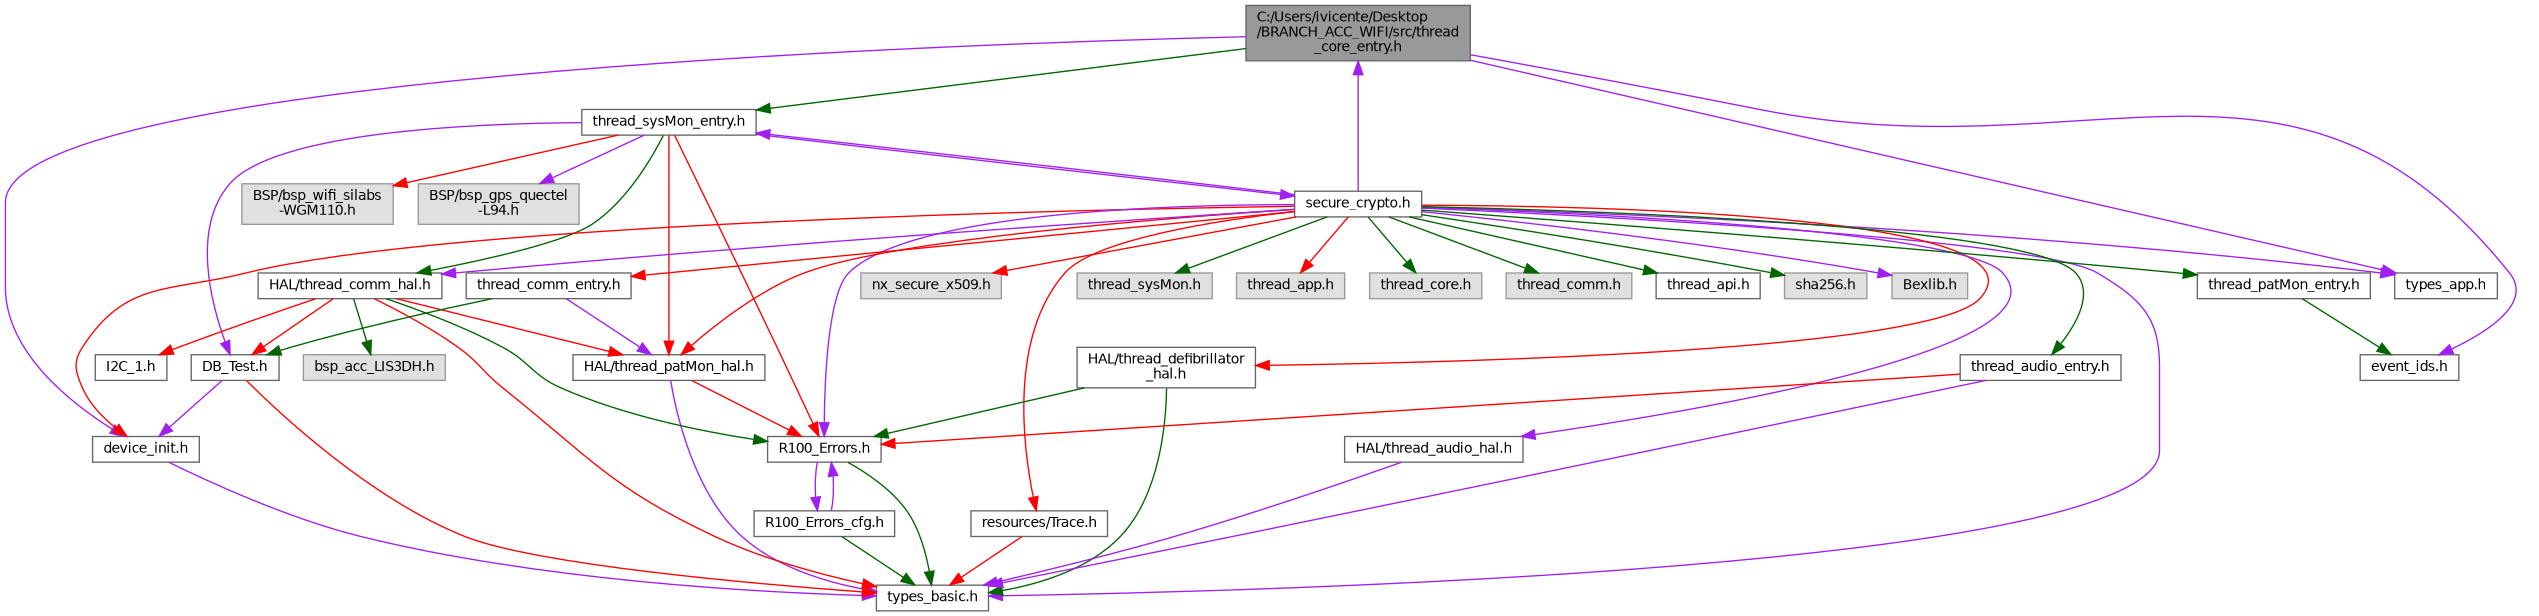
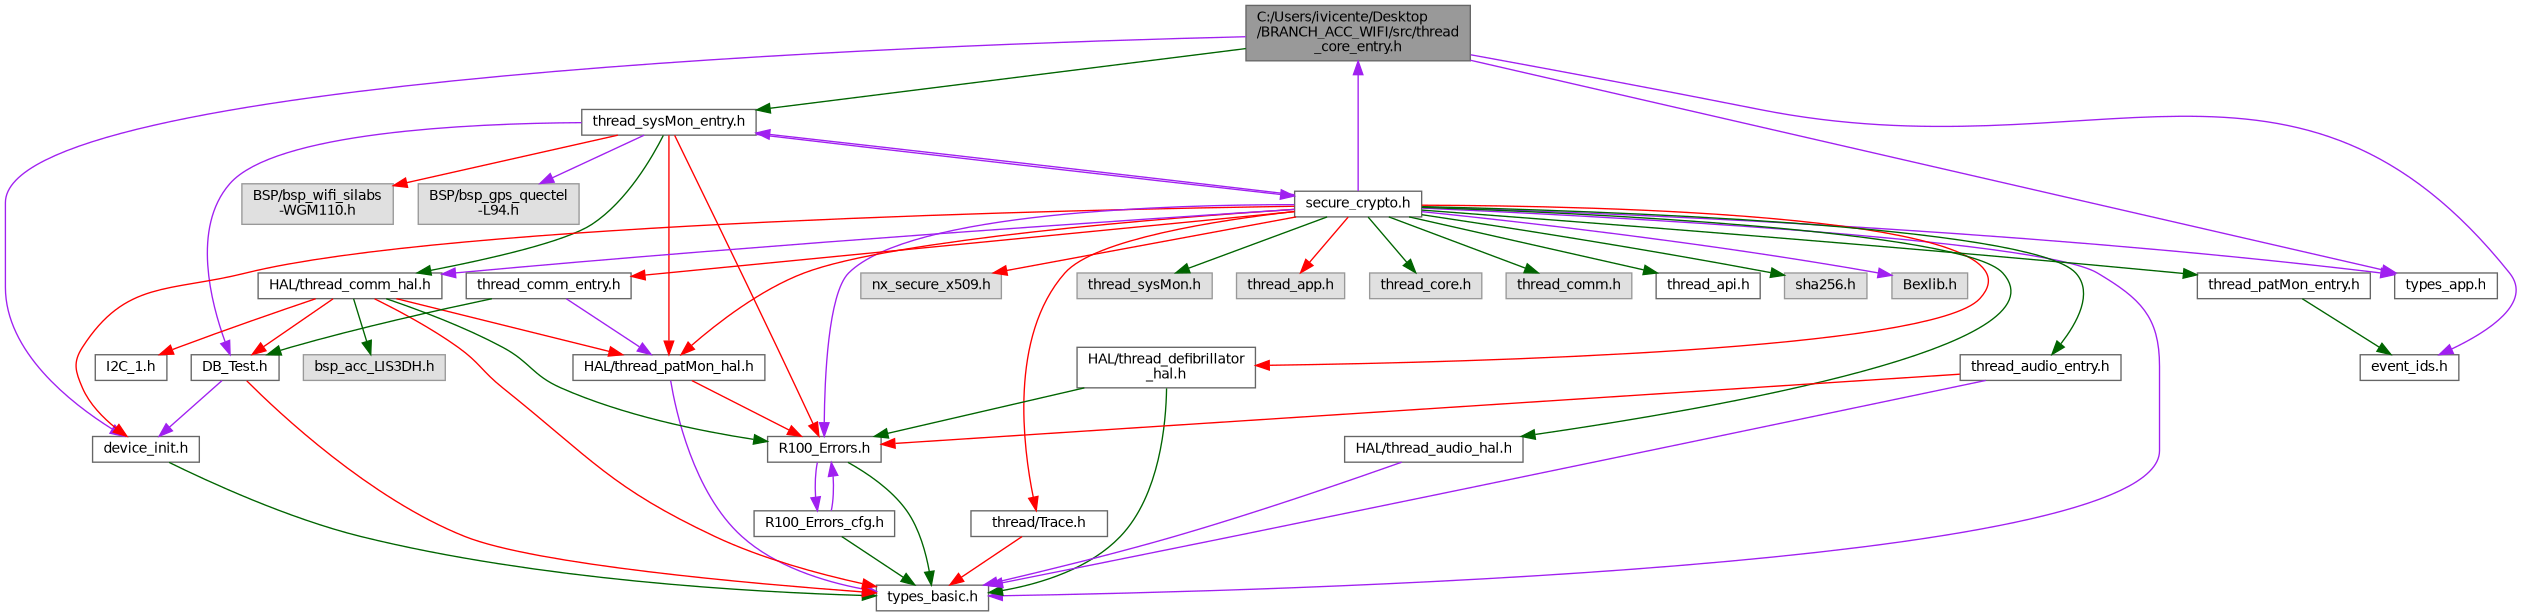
edge "secure_crypto.h" -> "HAL/thread_audio_hal.h": color purple -> darkgreen
node "resources/Trace.h": label "resources/Trace.h" -> "thread/Trace.h"
edge "device_init.h" -> "types_basic.h": color purple -> darkgreen
